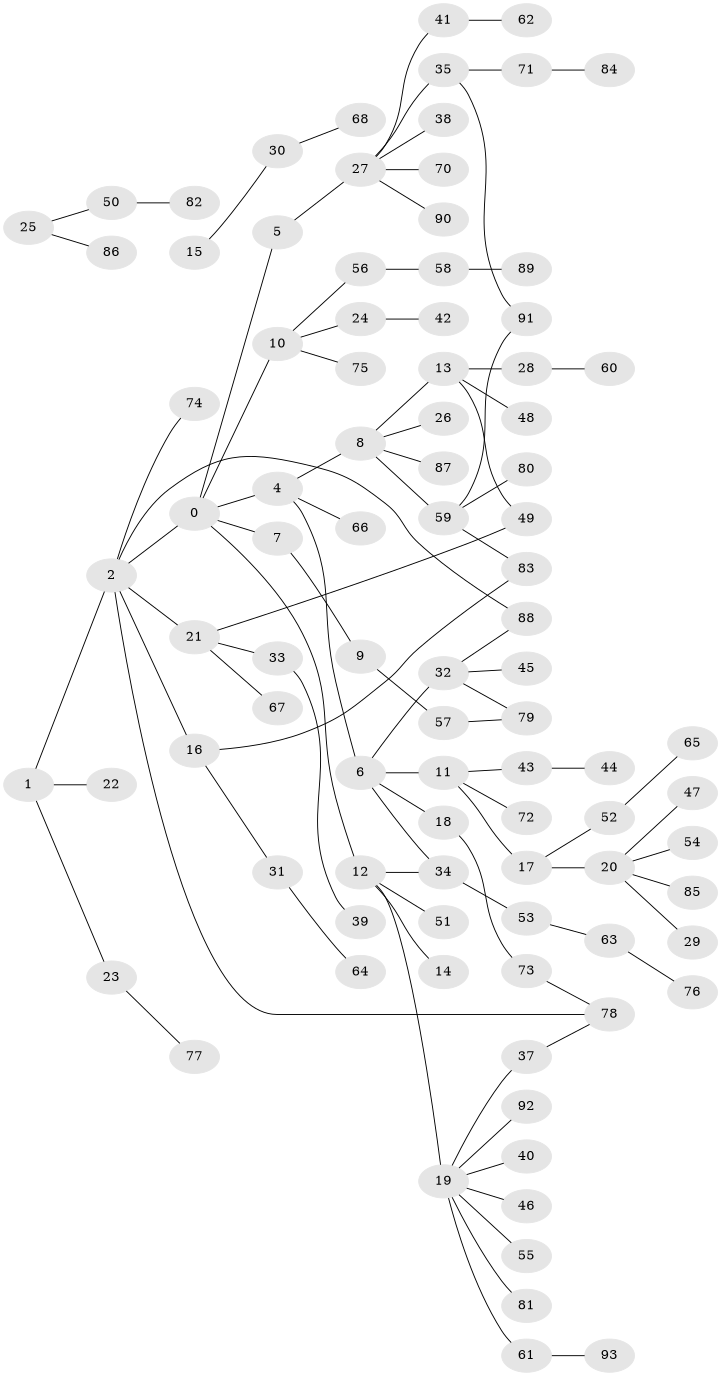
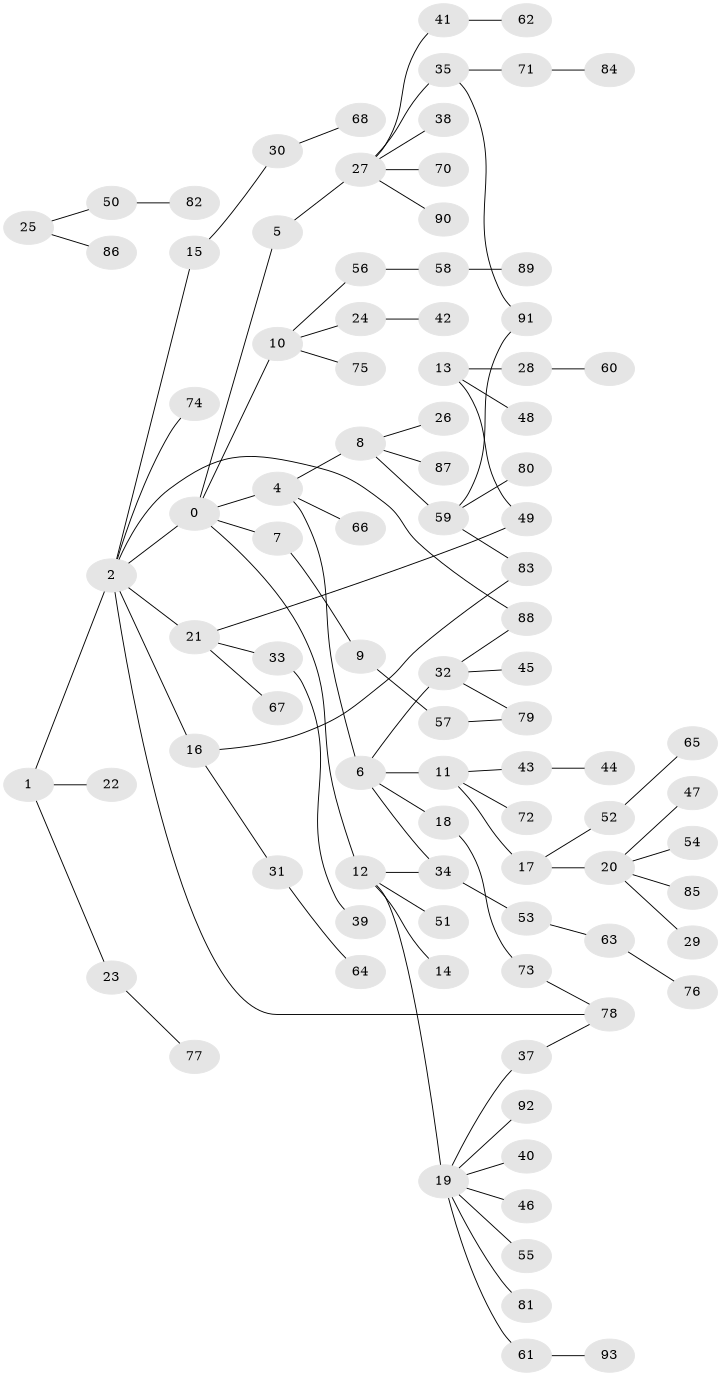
edge "13" -- "8": removed
edge "15" -- "2": added
